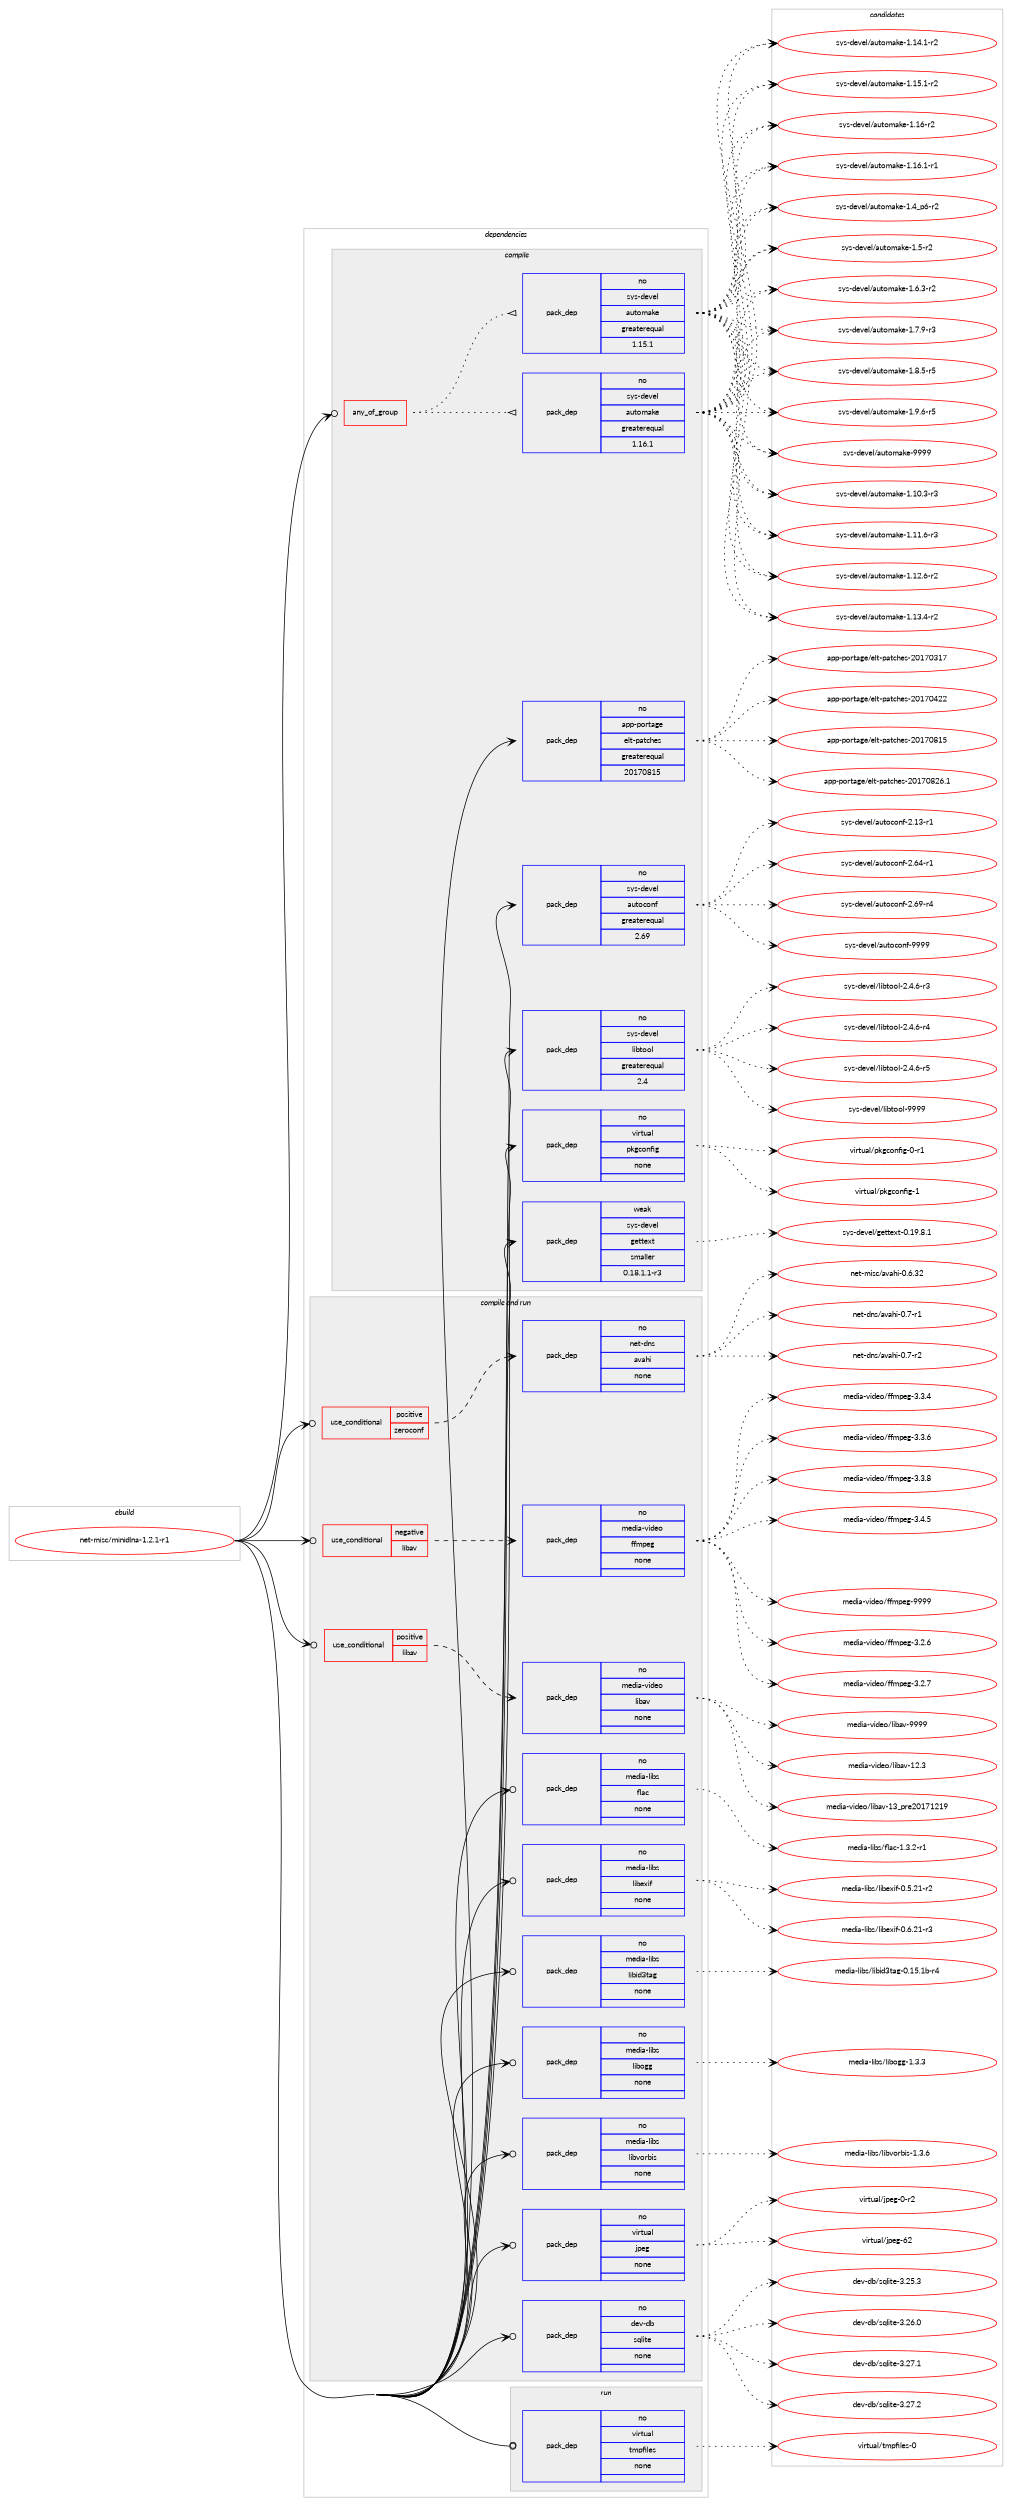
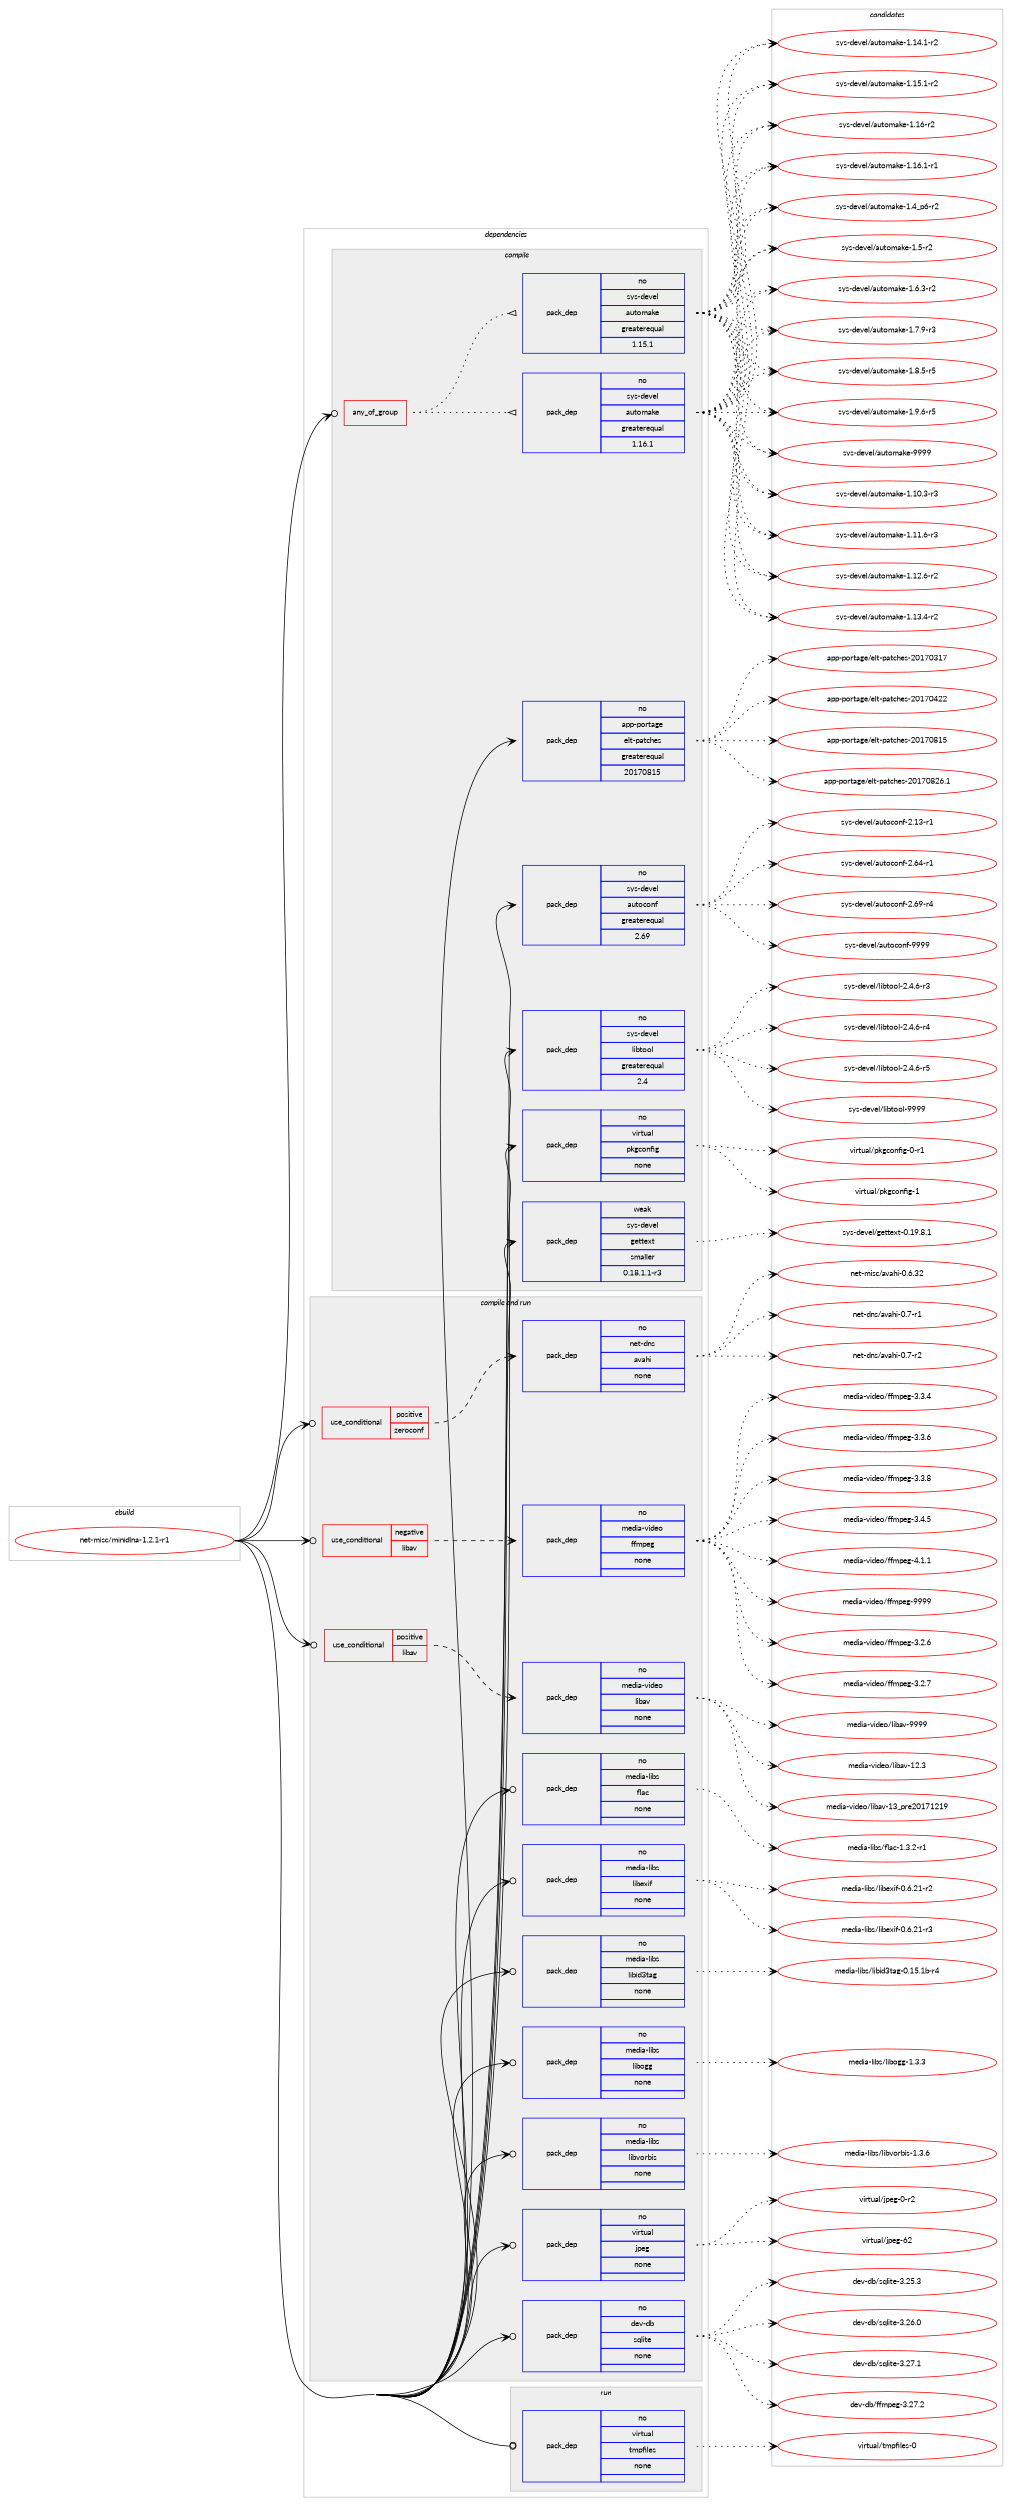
node "media-video/ffmpeg-4.1.1": added
node "media-libs/libexif-0.5.21-r2": label "media-libs/libexif-0.5.21-r2" -> "media-libs/libexif-0.6.21-r2"
node "dev-db/sqlite-3.27.2": label "dev-db/sqlite-3.27.2" -> "dev-db/ffmpeg-3.27.2"
